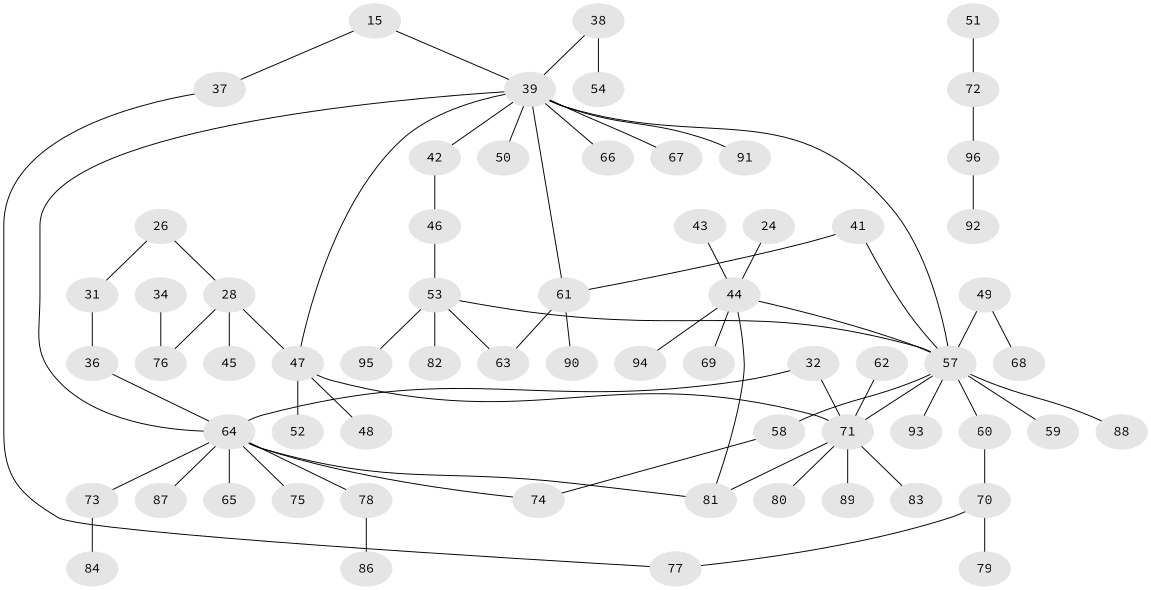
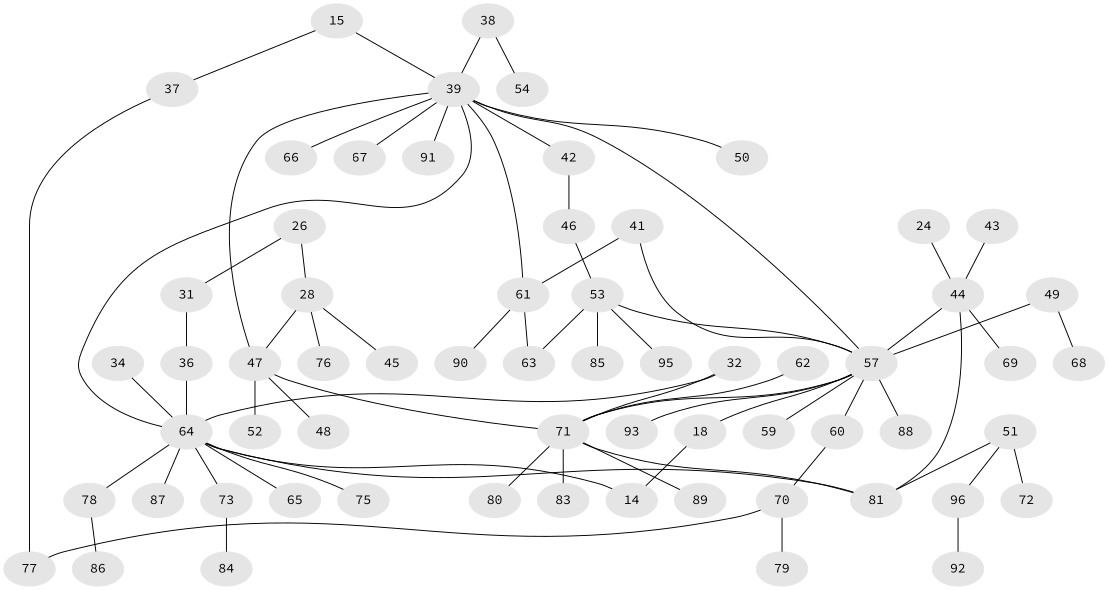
edge "72" -- "96": now "51" -- "96"
edge "34" -- "76": now "34" -- "64"
node "82": label "82" -> "85"
node "94": removed
node "58": label "58" -> "18"
edge "51" -- "81": added
node "74": label "74" -> "14"
